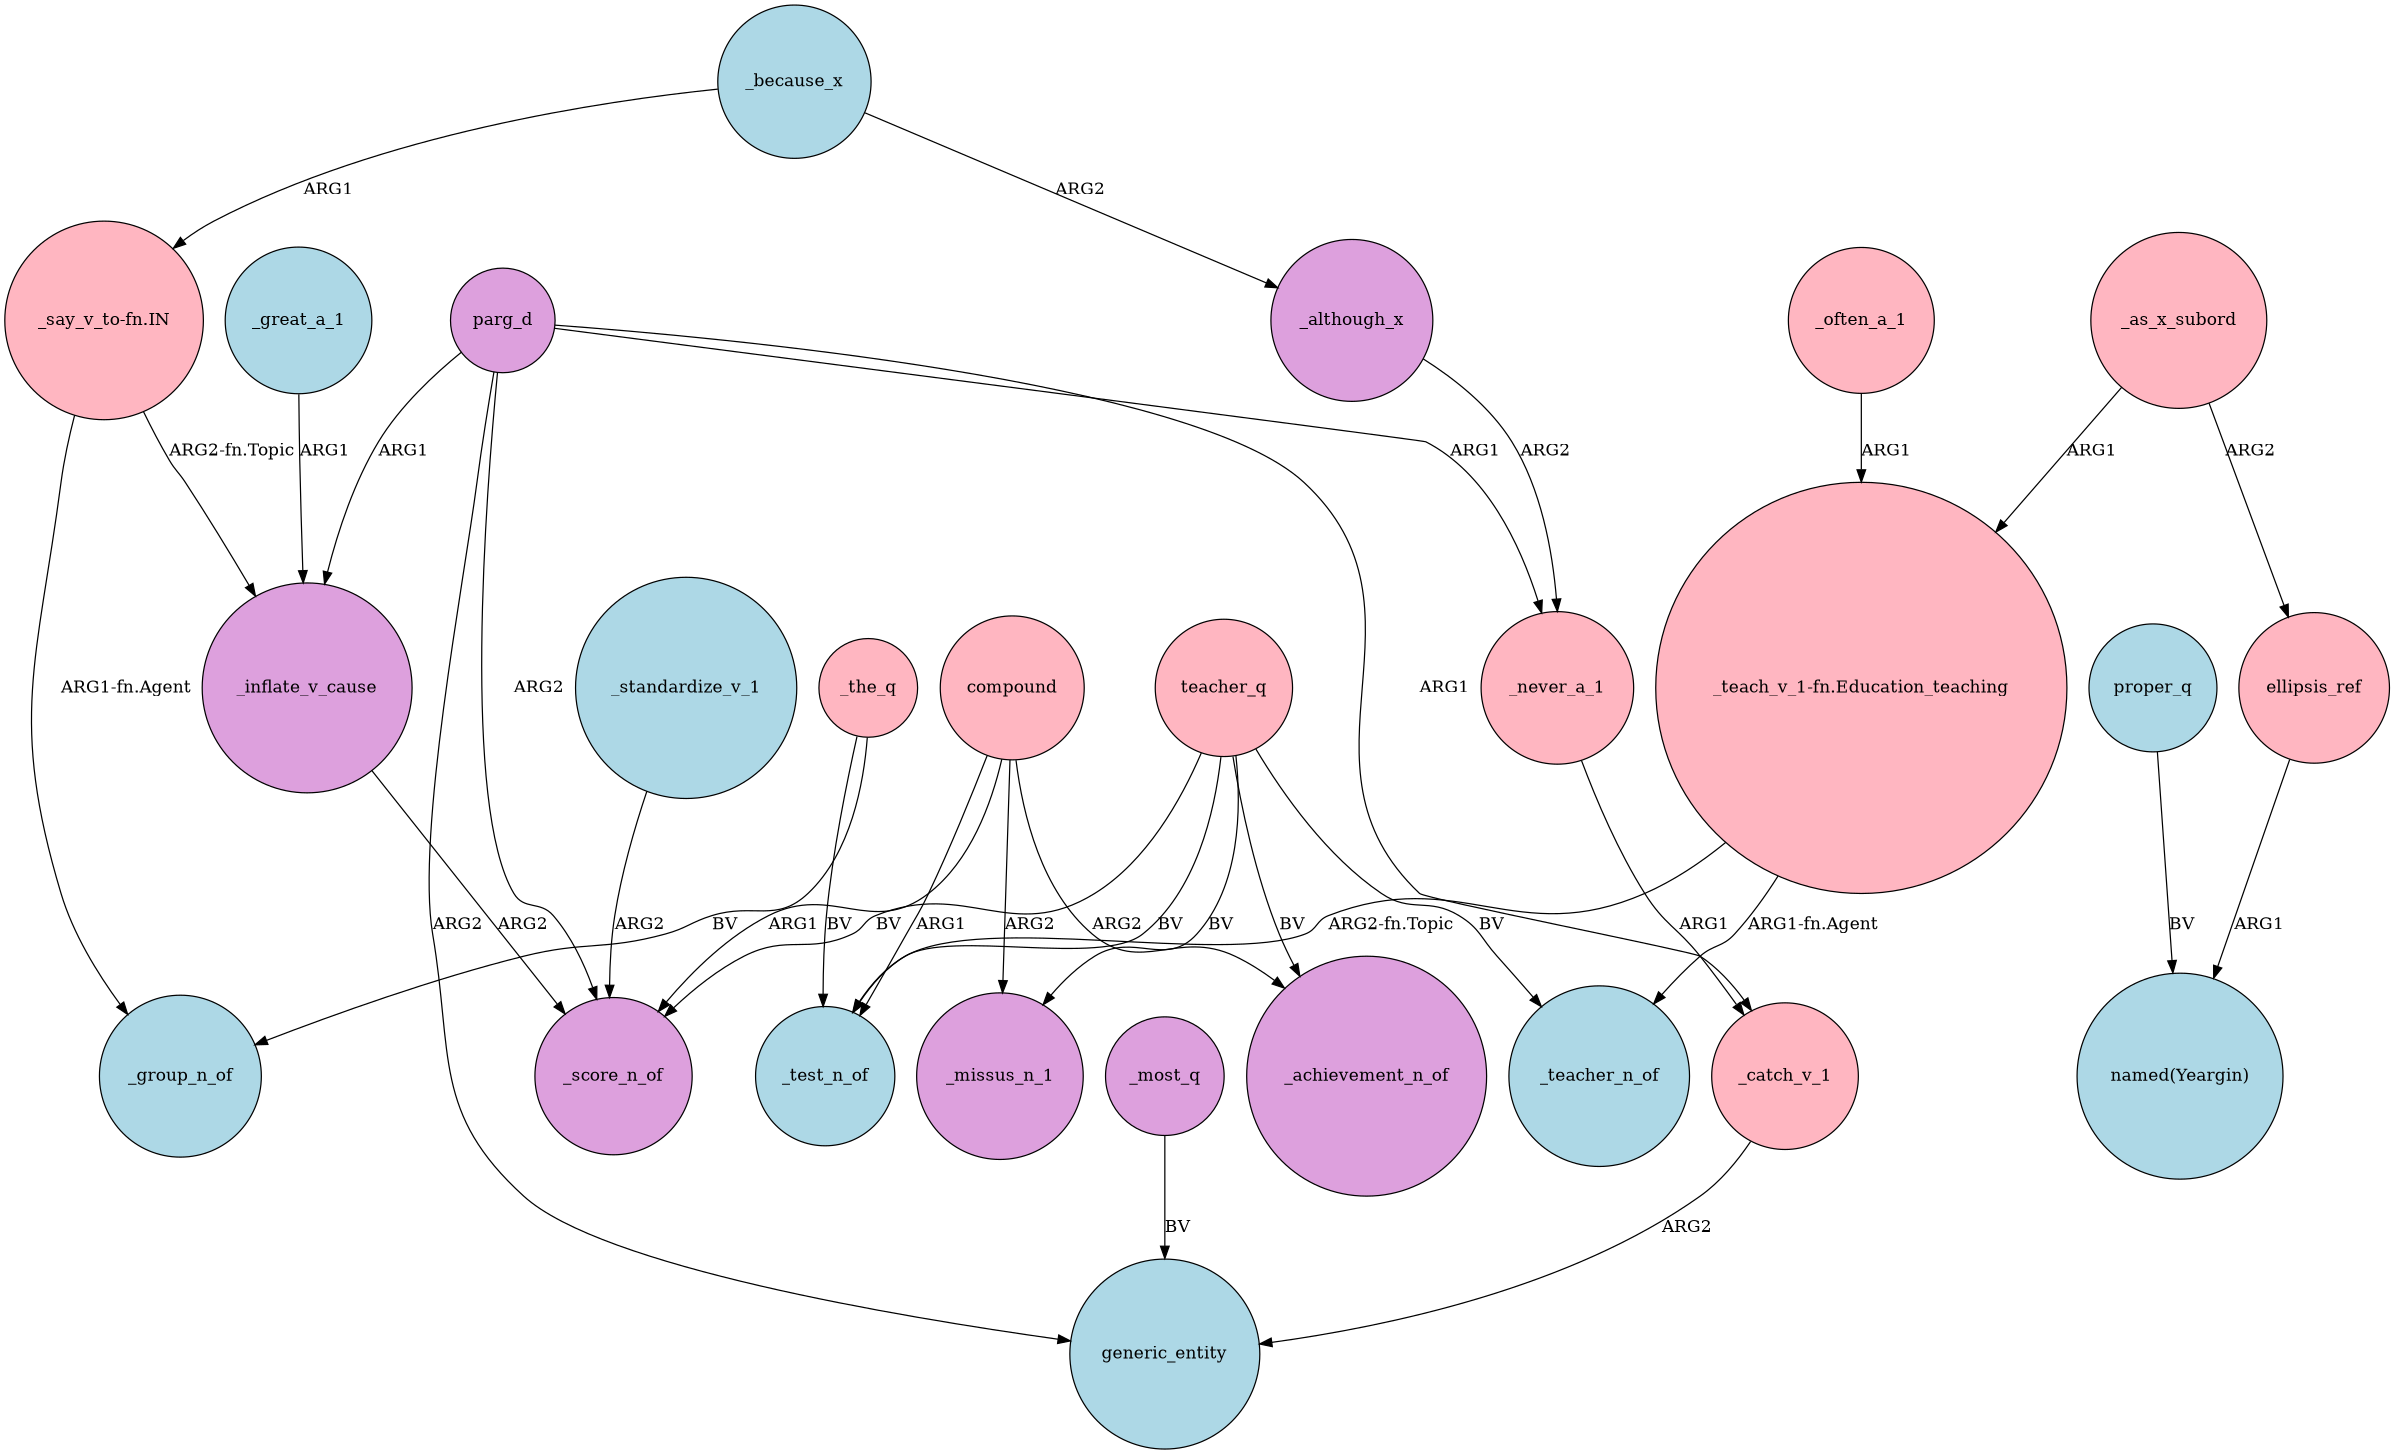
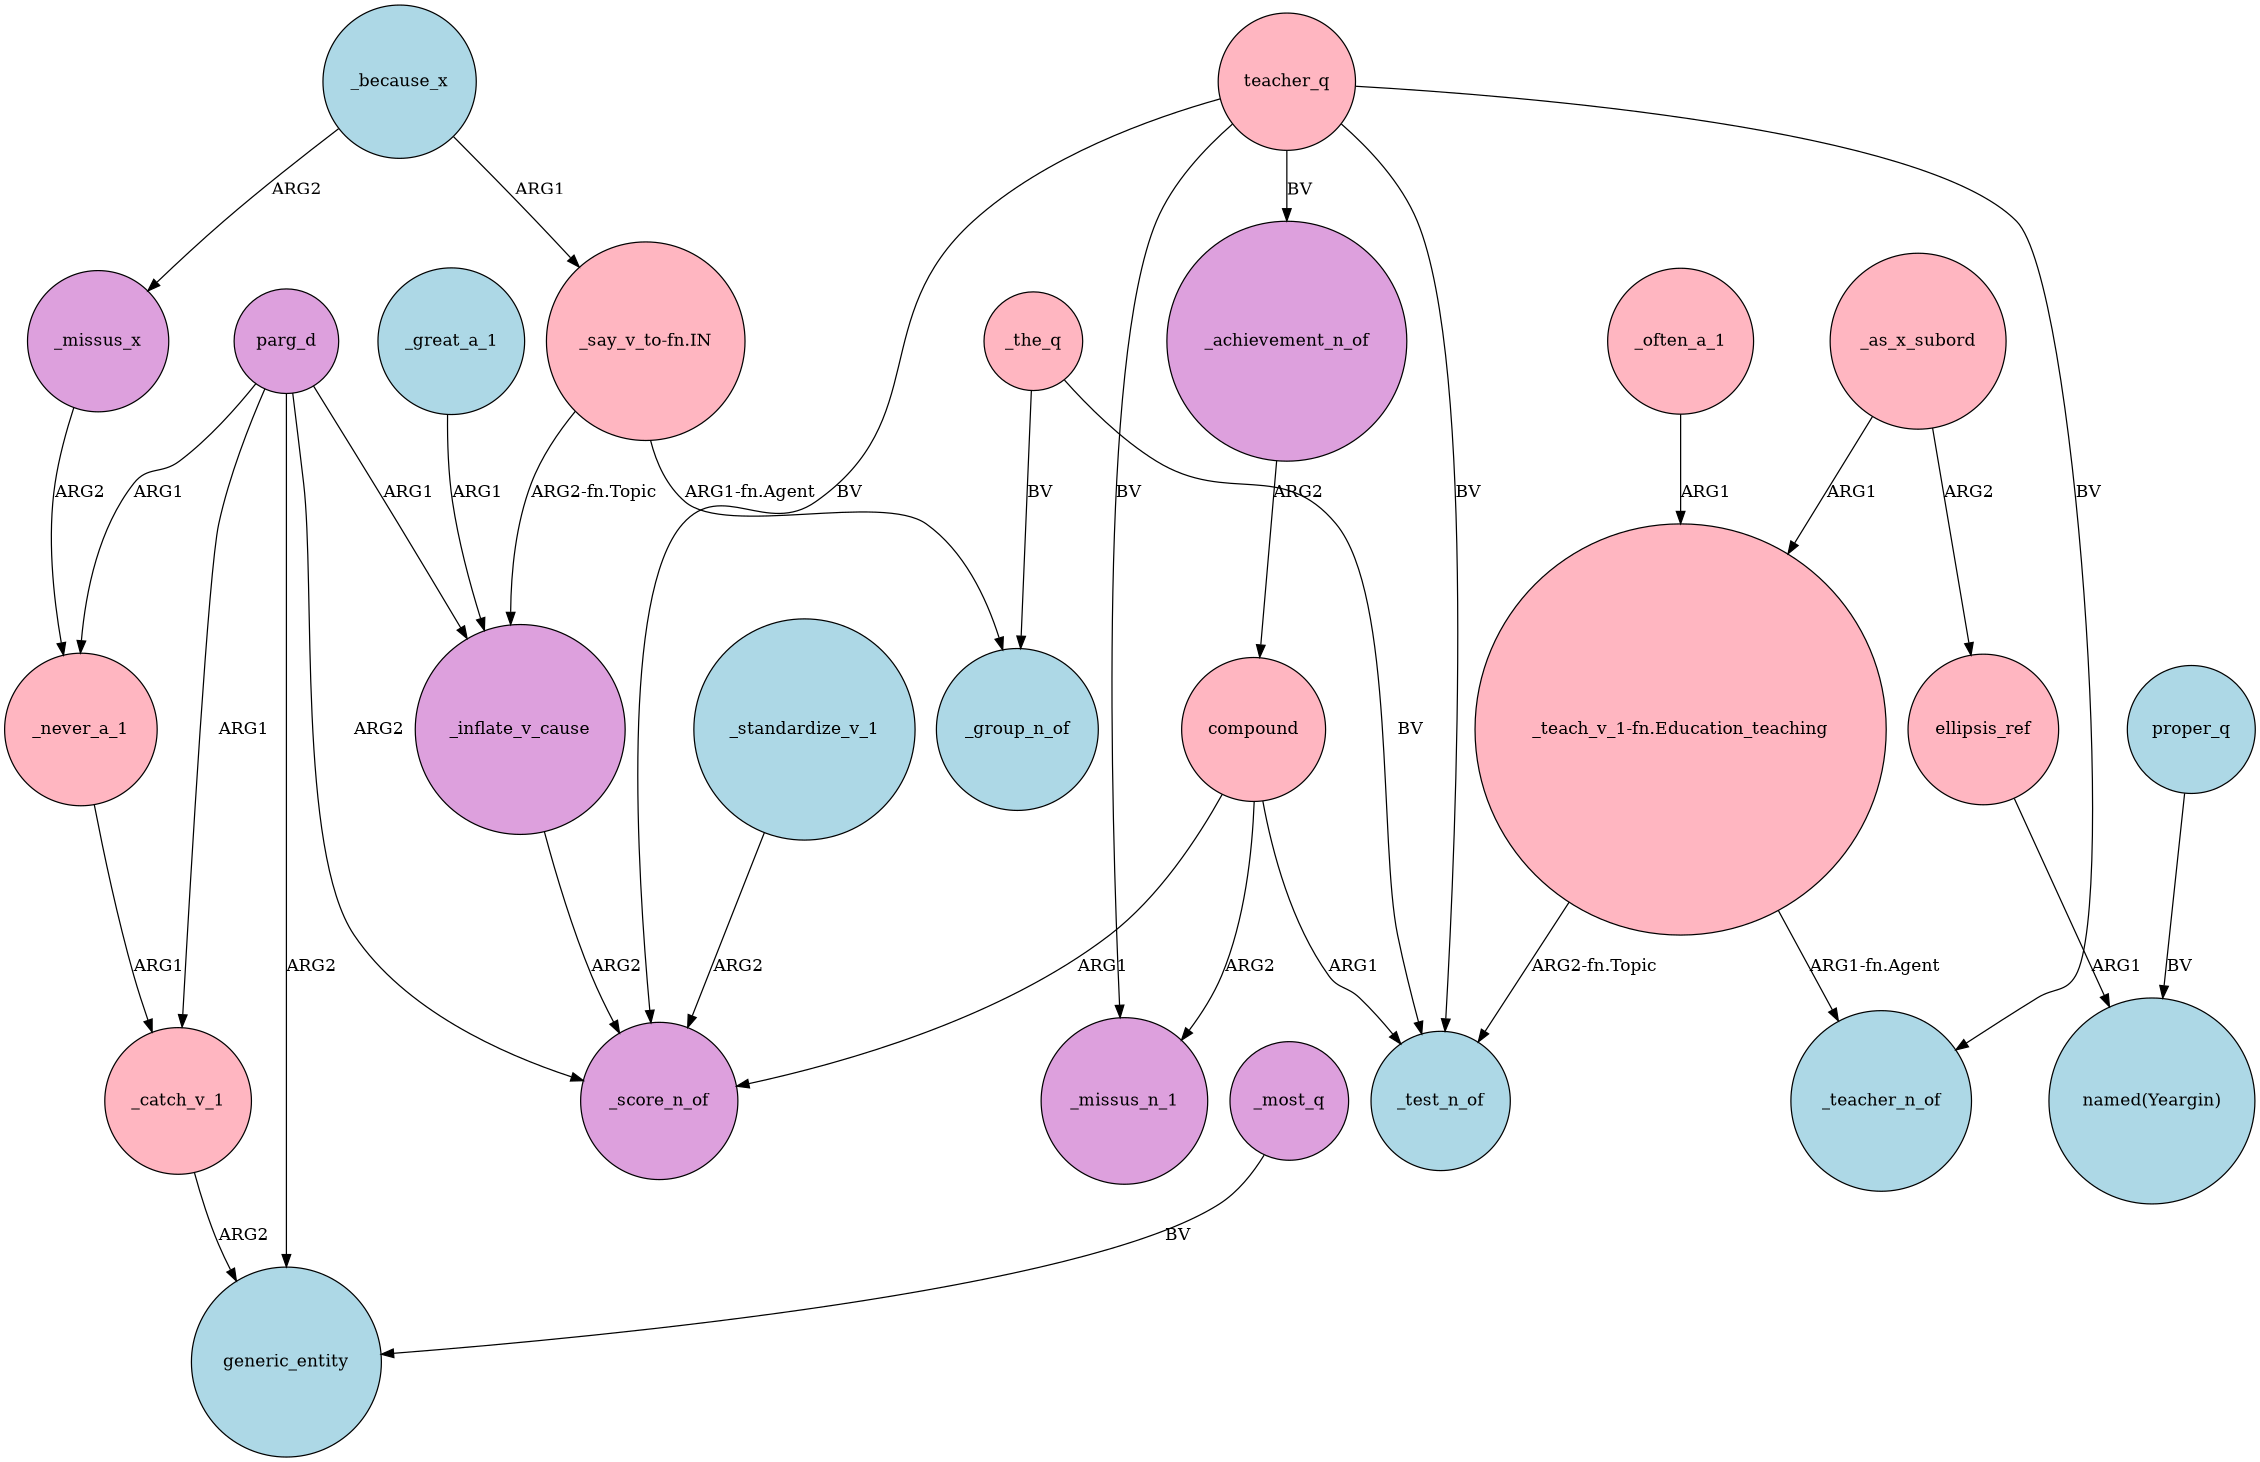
node "_although_x": label "_although_x" -> "_missus_x"
edge "compound" -> "_achievement_n_of": reversed
